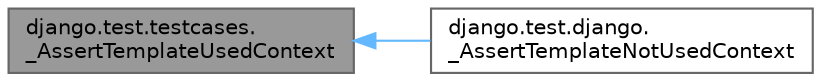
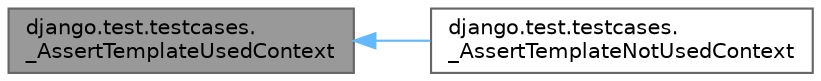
node "django.test.django. _AssertTemplateNotUsedContext": label "django.test.django. _AssertTemplateNotUsedContext" -> "django.test.testcases. _AssertTemplateNotUsedContext"
